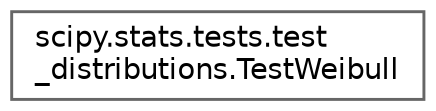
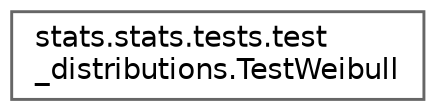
node "scipy.stats.tests.test _distributions.TestWeibull": label "scipy.stats.tests.test _distributions.TestWeibull" -> "stats.stats.tests.test _distributions.TestWeibull"
